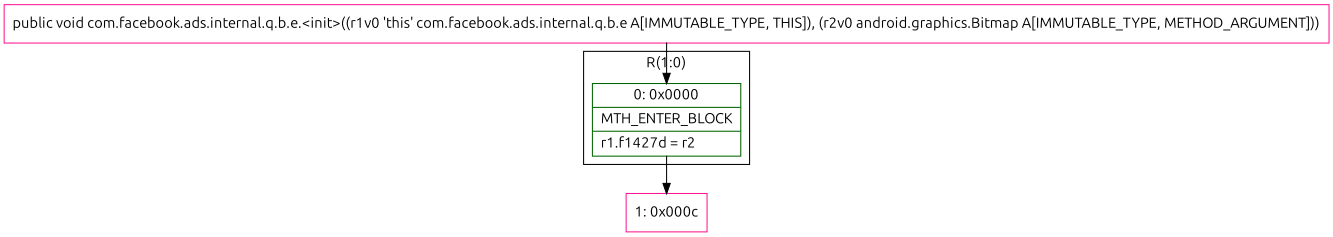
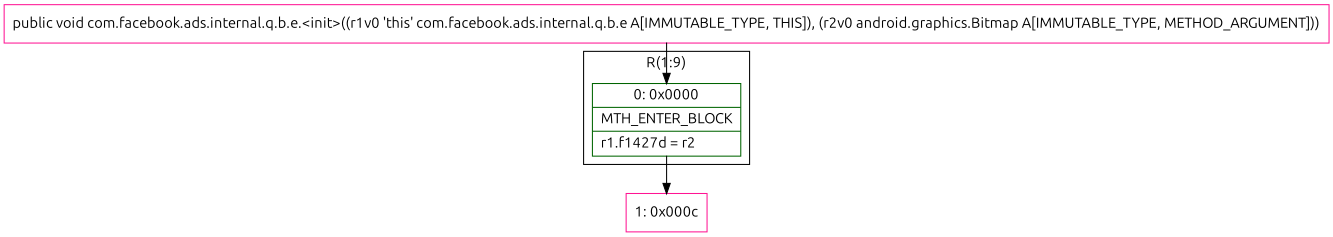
cluster "R(1:0)": label "R(1:0)" -> "R(1:9)"
